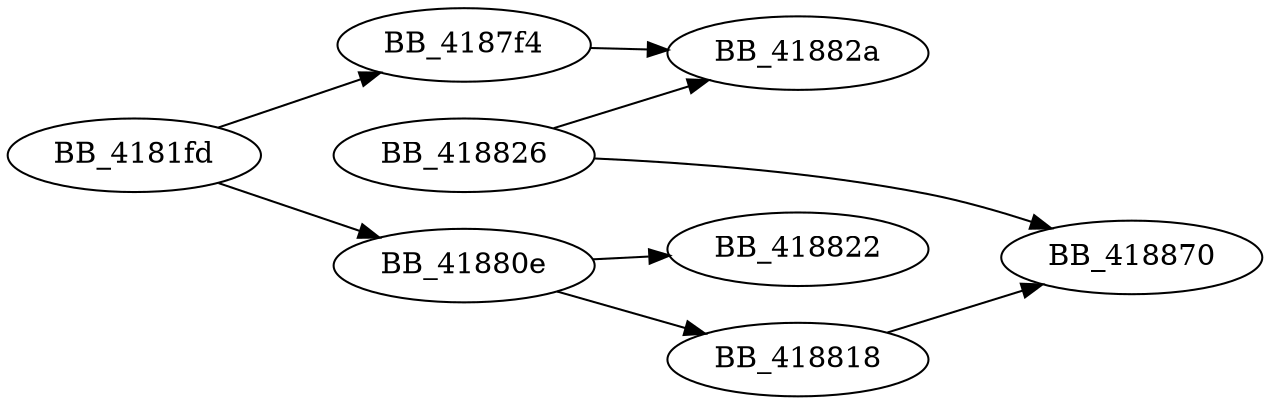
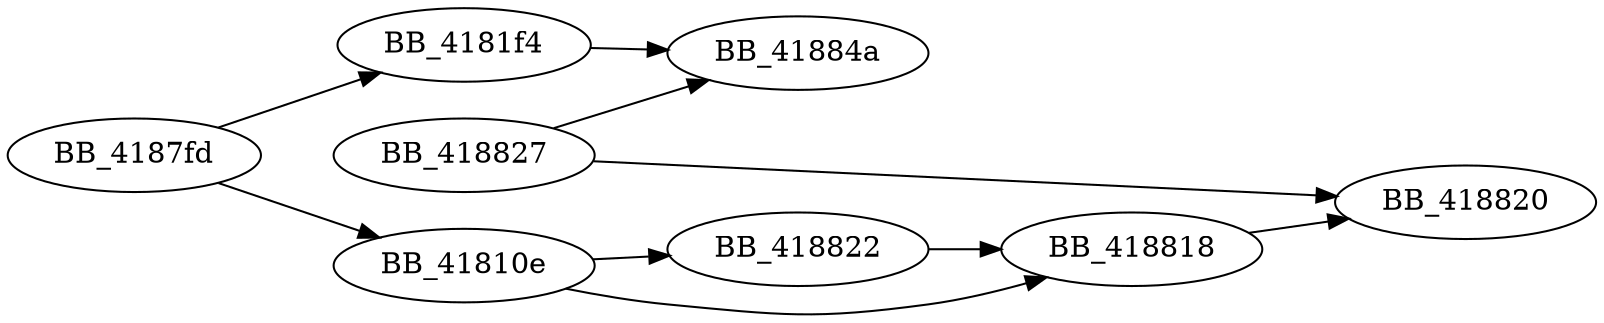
node "BB_4187f4": label "BB_4187f4" -> "BB_4181f4"
node "BB_41882a": label "BB_41882a" -> "BB_41884a"
node "BB_4181fd": label "BB_4181fd" -> "BB_4187fd"
node "BB_418826": label "BB_418826" -> "BB_418827"
edge "BB_418822" -> "BB_418818": added
node "BB_418870": label "BB_418870" -> "BB_418820"
node "BB_41880e": label "BB_41880e" -> "BB_41810e"
